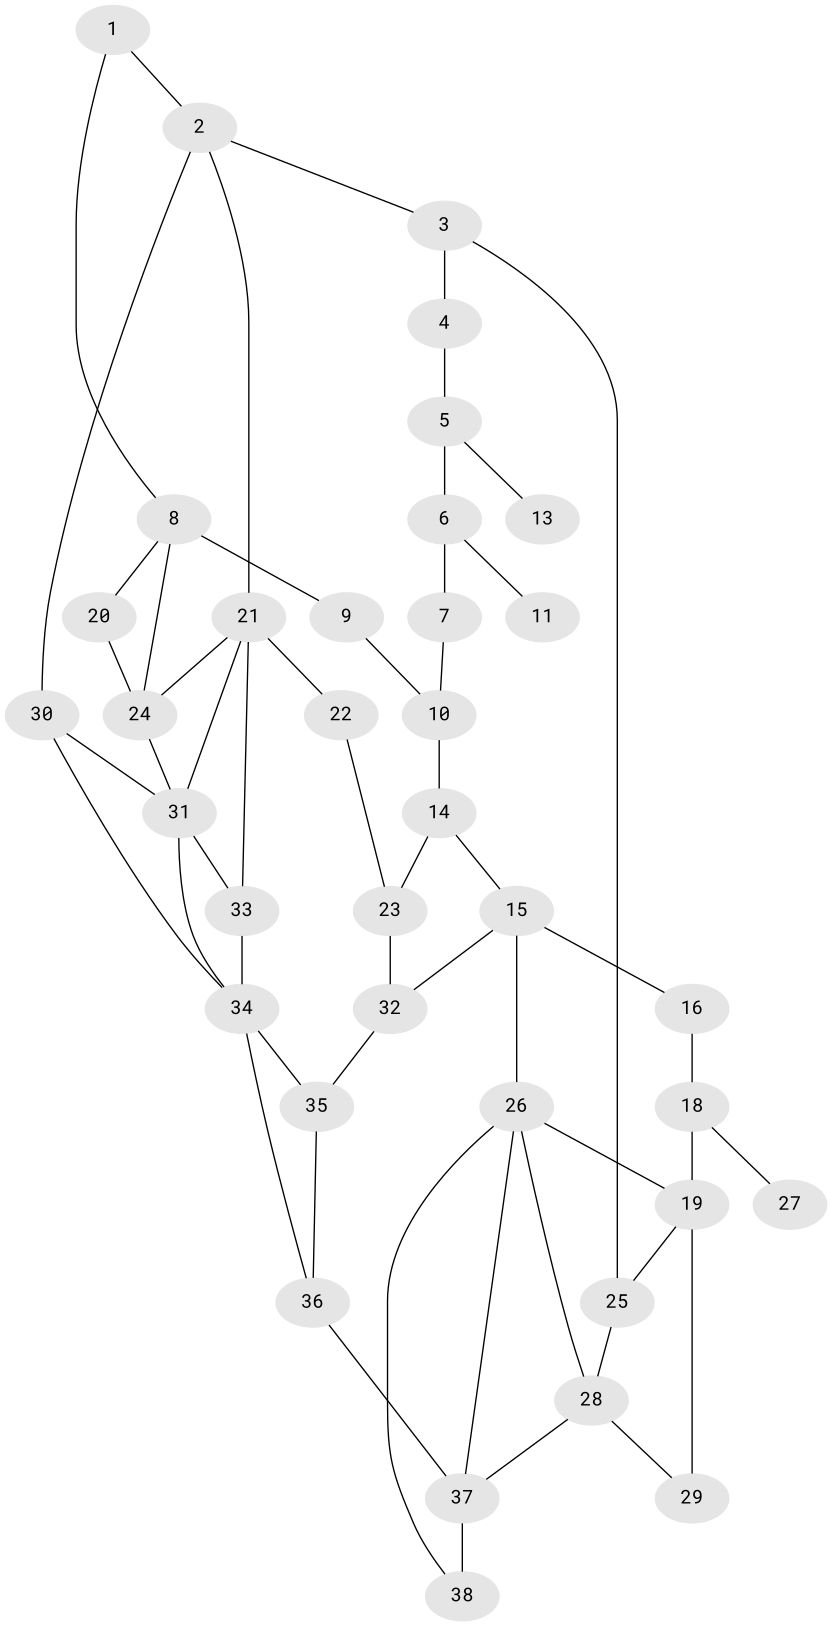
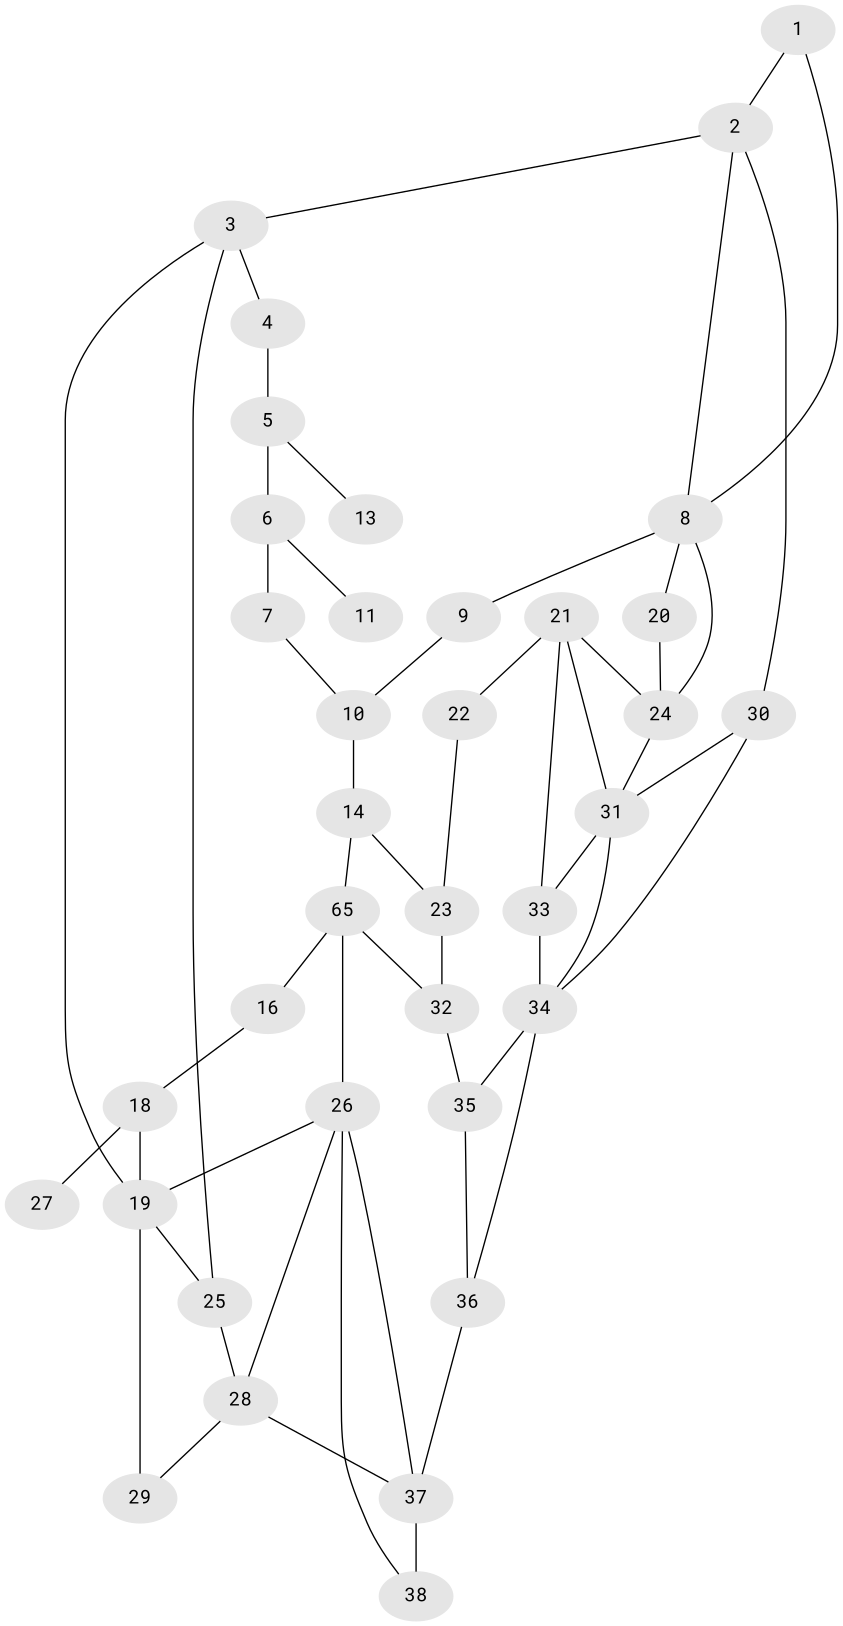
edge "2" -- "21": now "2" -- "8"
edge "3" -- "19": added
node "15": label "15" -> "65"
